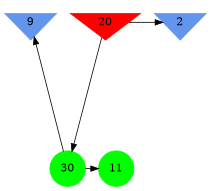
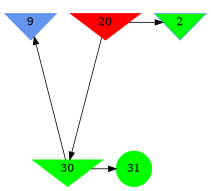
node "2": fillcolor cornflowerblue -> green
node "30": shape circle -> invtriangle
node "11": label "11" -> "31"
